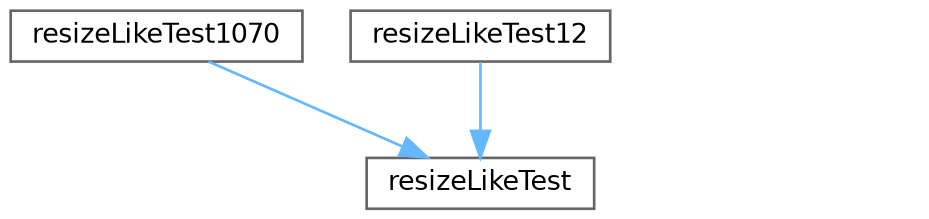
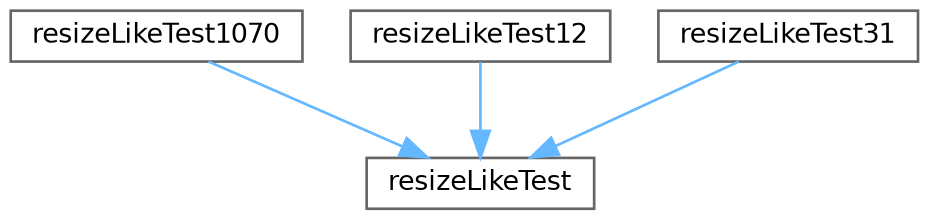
node "resizeLikeTest31": added
